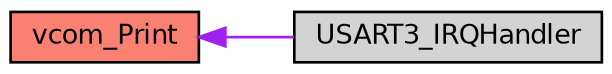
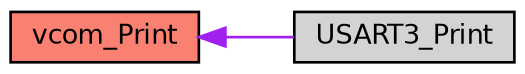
node "USART3_IRQHandler": label "USART3_IRQHandler" -> "USART3_Print"
